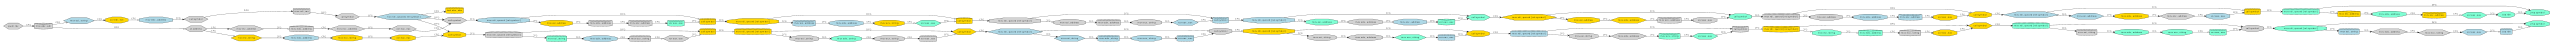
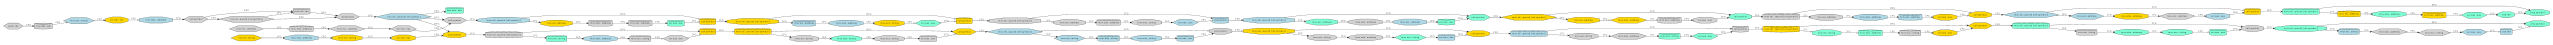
node "test ebx , ebx": fillcolor gold -> aquamarine
node "mov rsi , qword [ rel symbol ]": added
node "je address": removed
